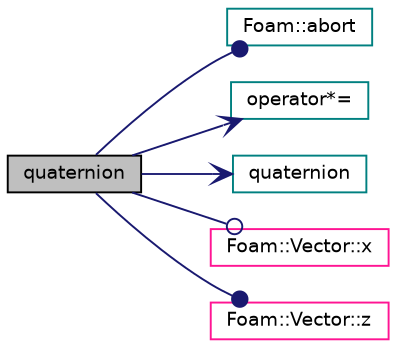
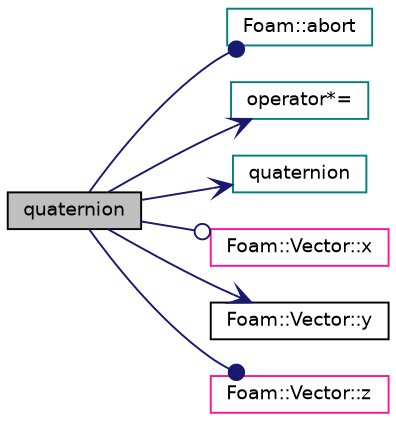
node "Foam::Vector::y": added
